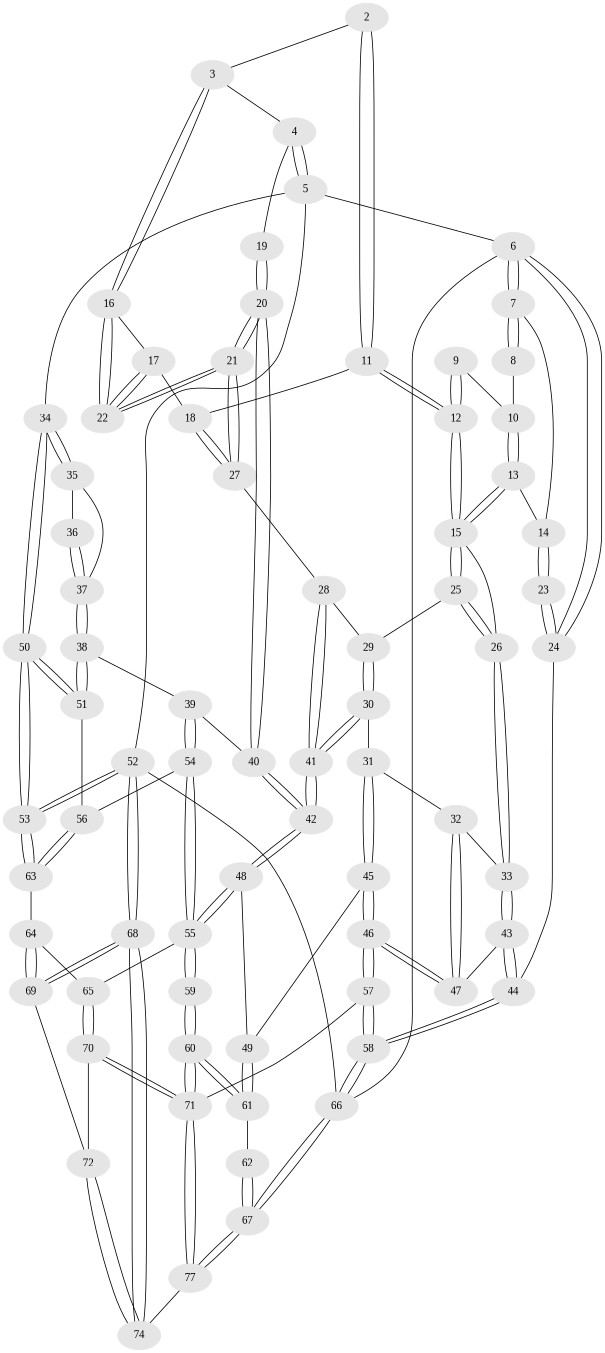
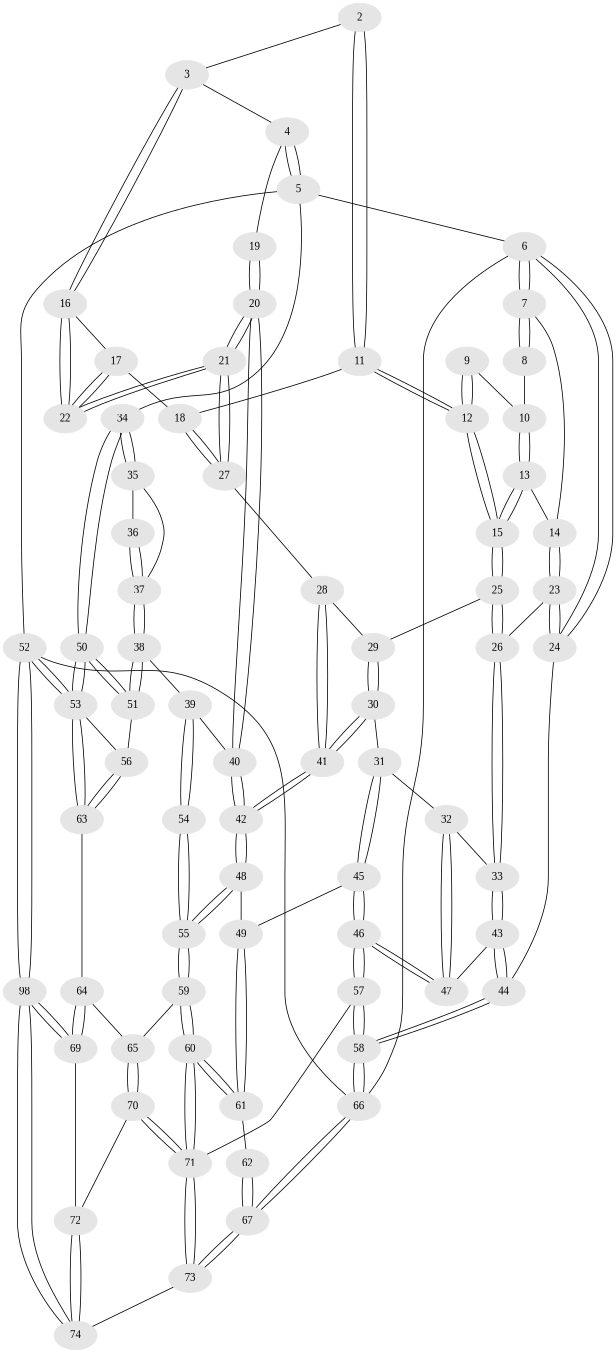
edge "15" -- "26": now "23" -- "26"
edge "54" -- "56": now "53" -- "56"
node "68": label "68" -> "98"
edge "55" -- "65": now "59" -- "65"
node "77": label "77" -> "73"
